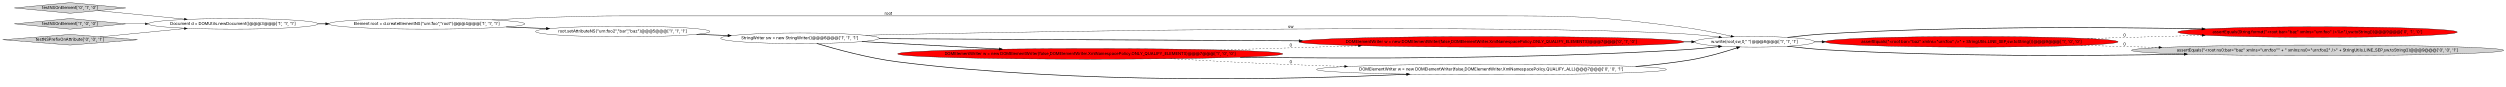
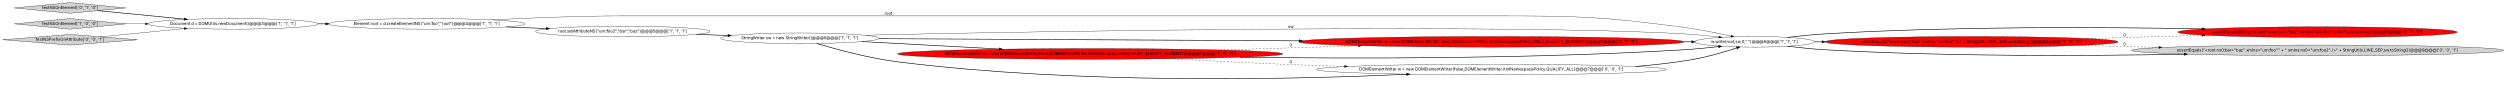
edge "testNSOnElement['0', '1', '0']" -> "Document d = DOMUtils.newDocument()@@@3@@@['1', '1', '1']": style solid -> bold
